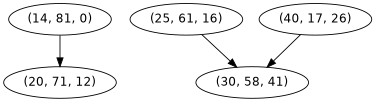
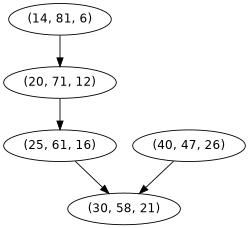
node "(14, 81, 0)": label "(14, 81, 0)" -> "(14, 81, 6)"
node "(40, 17, 26)": label "(40, 17, 26)" -> "(40, 47, 26)"
node "(30, 58, 41)": label "(30, 58, 41)" -> "(30, 58, 21)"
edge "(20, 71, 12)" -> "(25, 61, 16)": added
